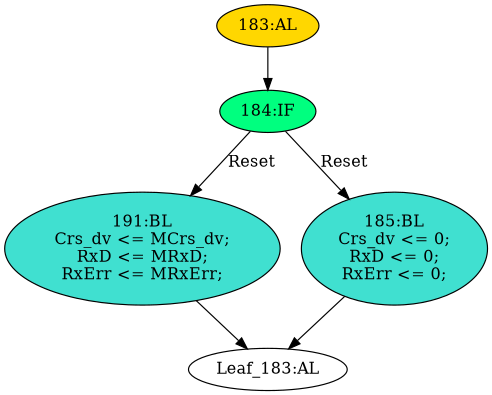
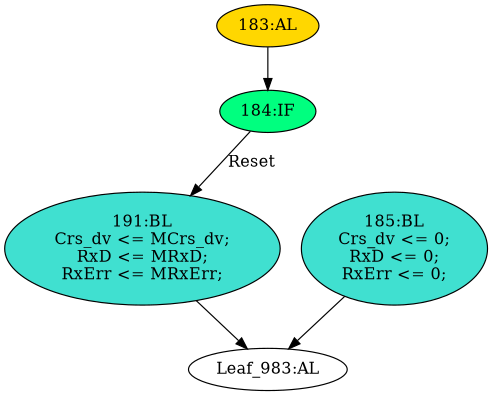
edge "184:IF" -> "185:BL Crs_dv <= 0; RxD <= 0; RxErr <= 0;": removed, label "Reset"
node "Leaf_183:AL": label "Leaf_183:AL" -> "Leaf_983:AL"
